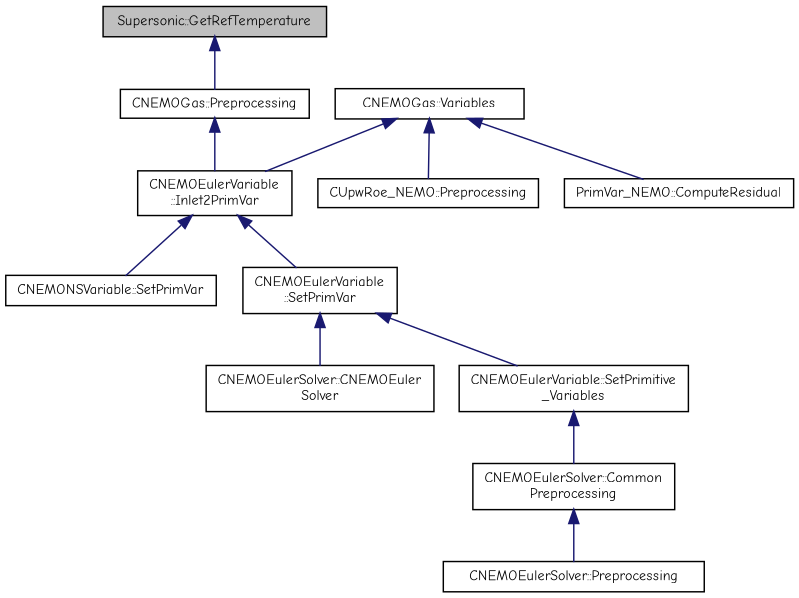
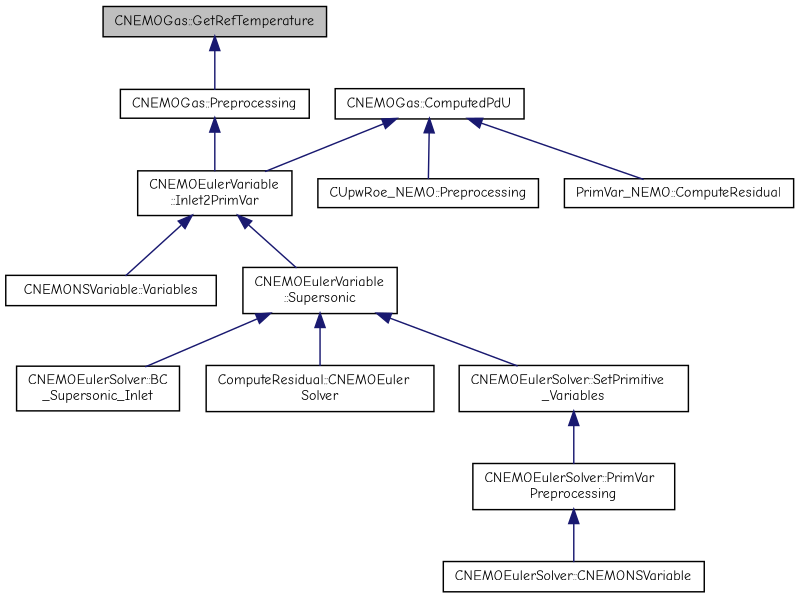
node "Supersonic::GetRefTemperature": label "Supersonic::GetRefTemperature" -> "CNEMOGas::GetRefTemperature"
node "CNEMOGas::Variables": label "CNEMOGas::Variables" -> "CNEMOGas::ComputedPdU"
node "CNEMONSVariable::SetPrimVar": label "CNEMONSVariable::SetPrimVar" -> "CNEMONSVariable::Variables"
node "CNEMOEulerVariable ::SetPrimVar": label "CNEMOEulerVariable ::SetPrimVar" -> "CNEMOEulerVariable ::Supersonic"
node "CNEMOEulerSolver::BC _Supersonic_Inlet": added
node "CNEMOEulerSolver::CNEMOEuler Solver": label "CNEMOEulerSolver::CNEMOEuler Solver" -> "ComputeResidual::CNEMOEuler Solver"
node "CNEMOEulerVariable::SetPrimitive _Variables": label "CNEMOEulerVariable::SetPrimitive _Variables" -> "CNEMOEulerSolver::SetPrimitive _Variables"
node "CNEMOEulerSolver::Common Preprocessing": label "CNEMOEulerSolver::Common Preprocessing" -> "CNEMOEulerSolver::PrimVar Preprocessing"
node "CNEMOEulerSolver::Preprocessing": label "CNEMOEulerSolver::Preprocessing" -> "CNEMOEulerSolver::CNEMONSVariable"
